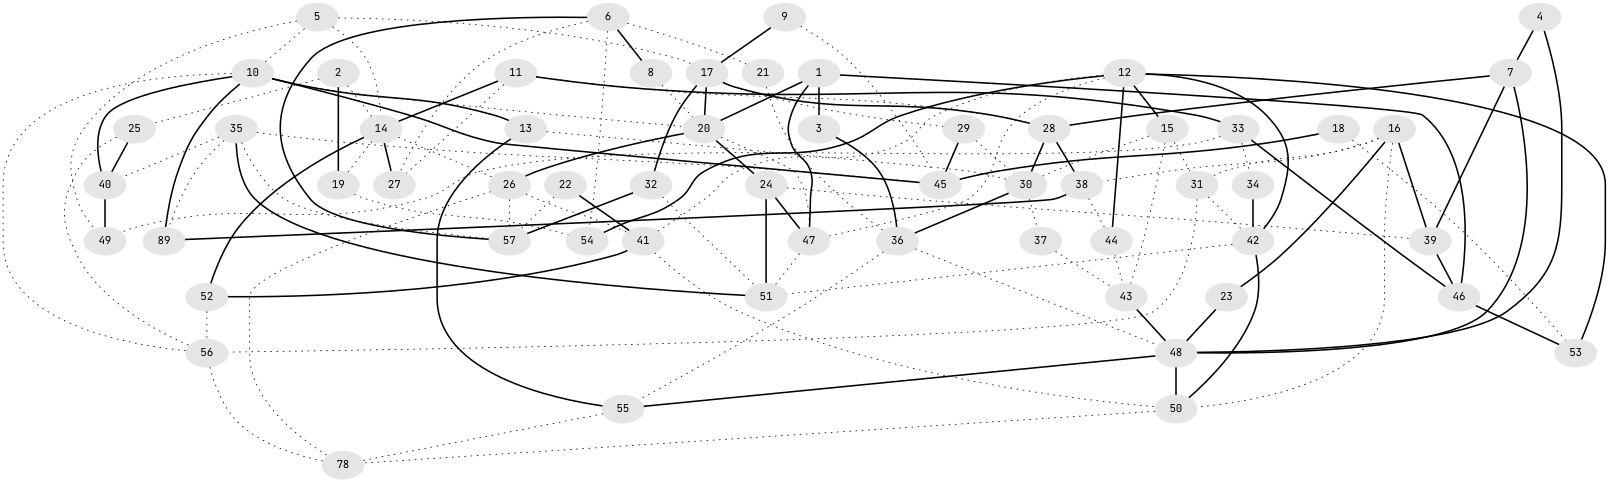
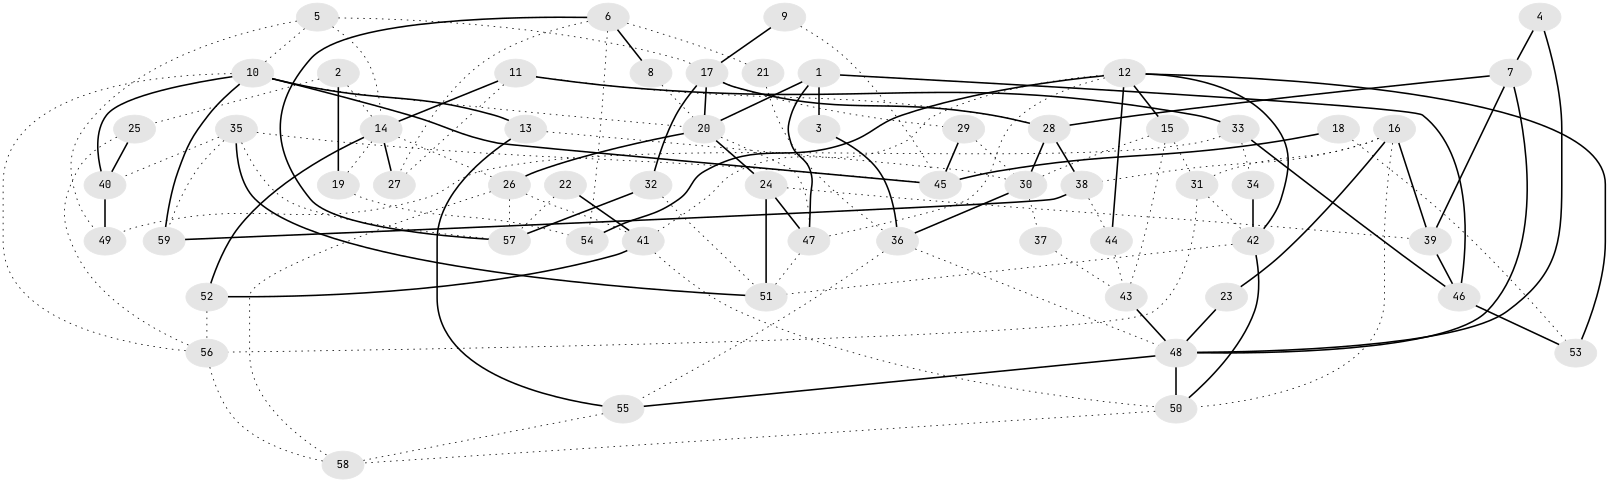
node "89": label "89" -> "59"
node "78": label "78" -> "58"
